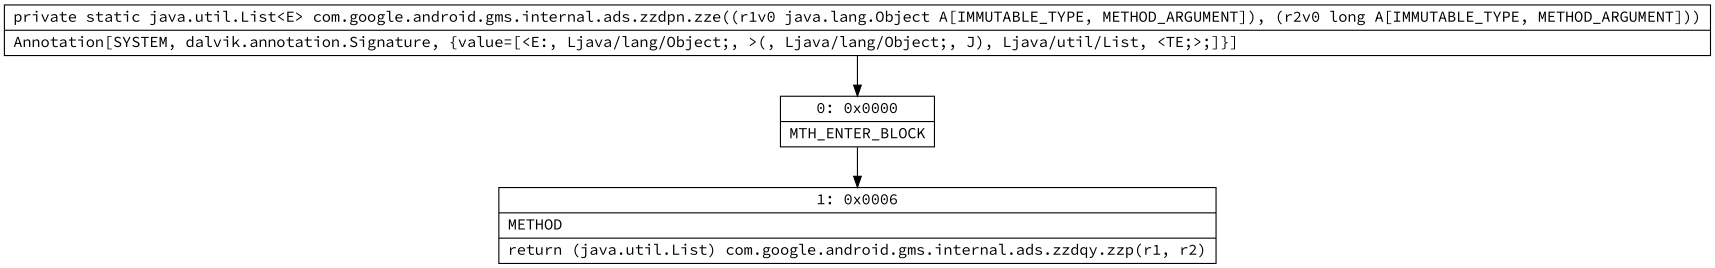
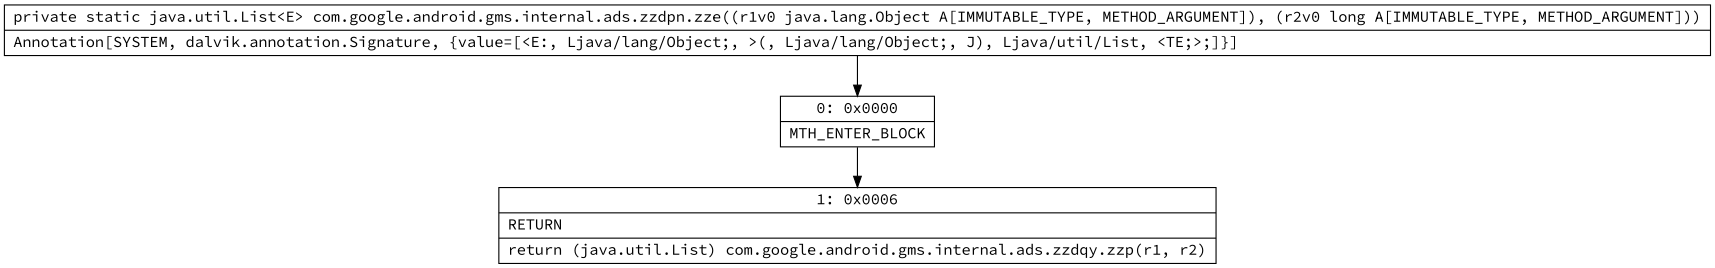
node "1: 0x0006": text "METHOD" -> "RETURN"
